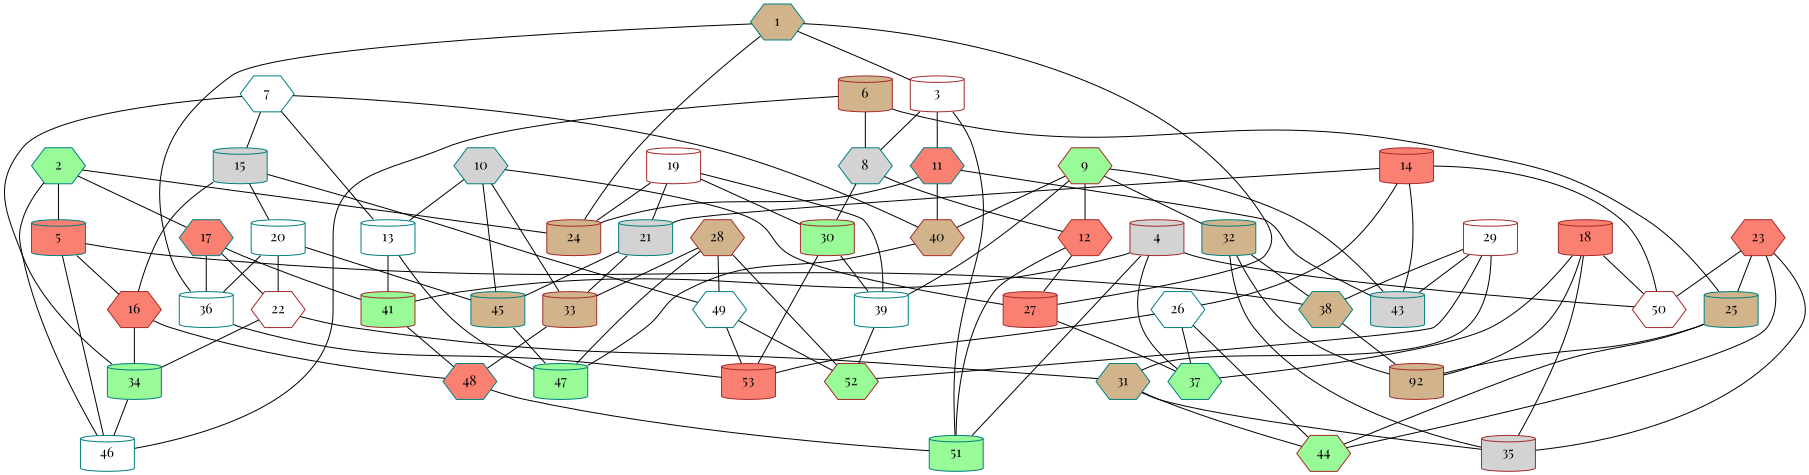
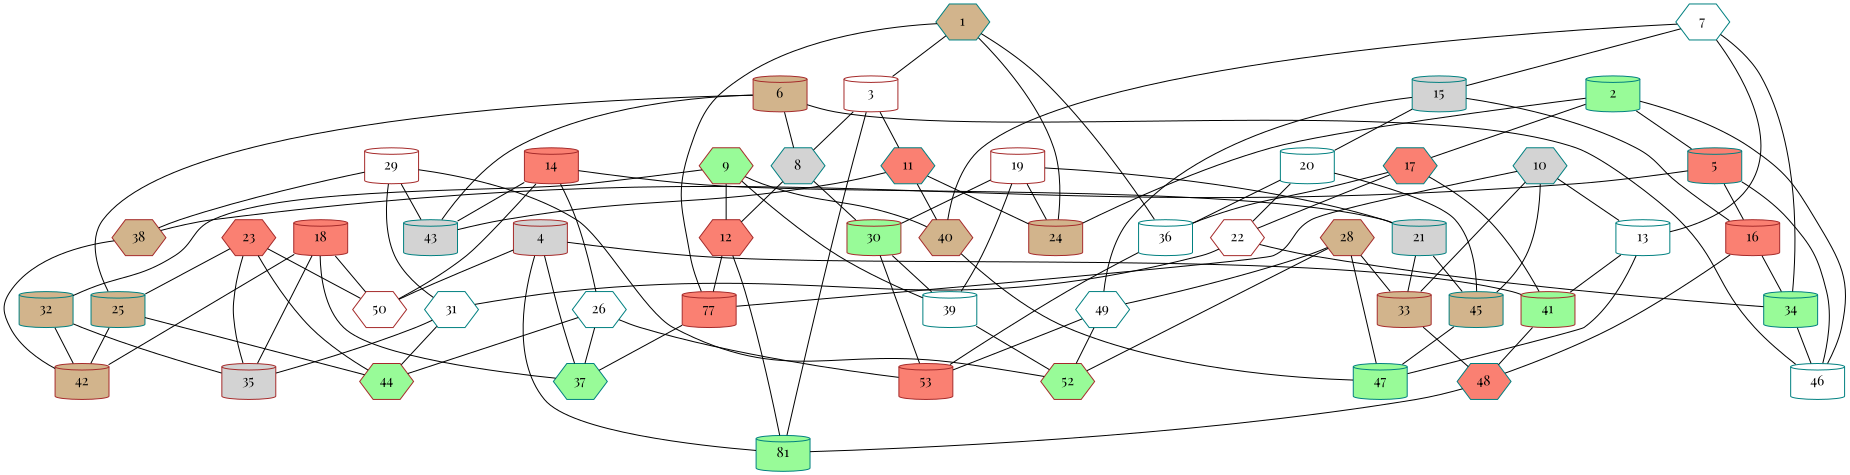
node "2": shape hexagon -> cylinder
edge "9" -- "43": now "6" -- "43"
edge "32" -- "38": removed
node "16": shape hexagon -> cylinder
node "27": label "27" -> "77"
node "38": color teal -> brown
node "31": fillcolor tan -> white
node "92": label "92" -> "42"
node "51": label "51" -> "81"
